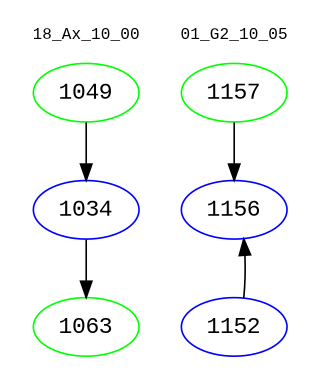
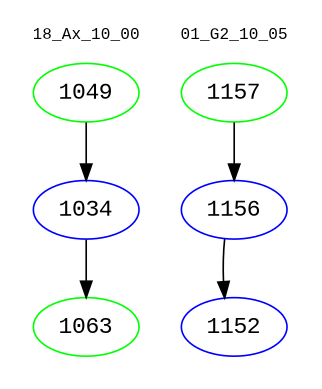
edge "1152" -> "1156": reversed
